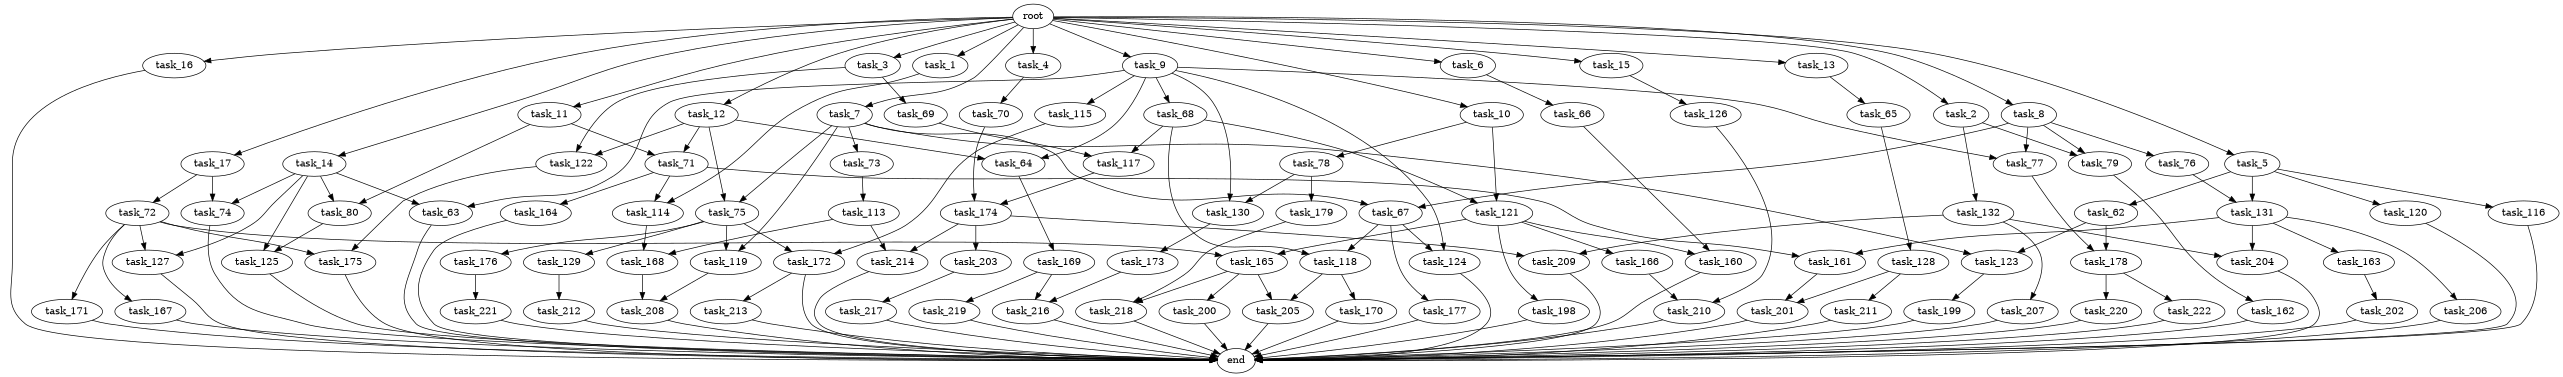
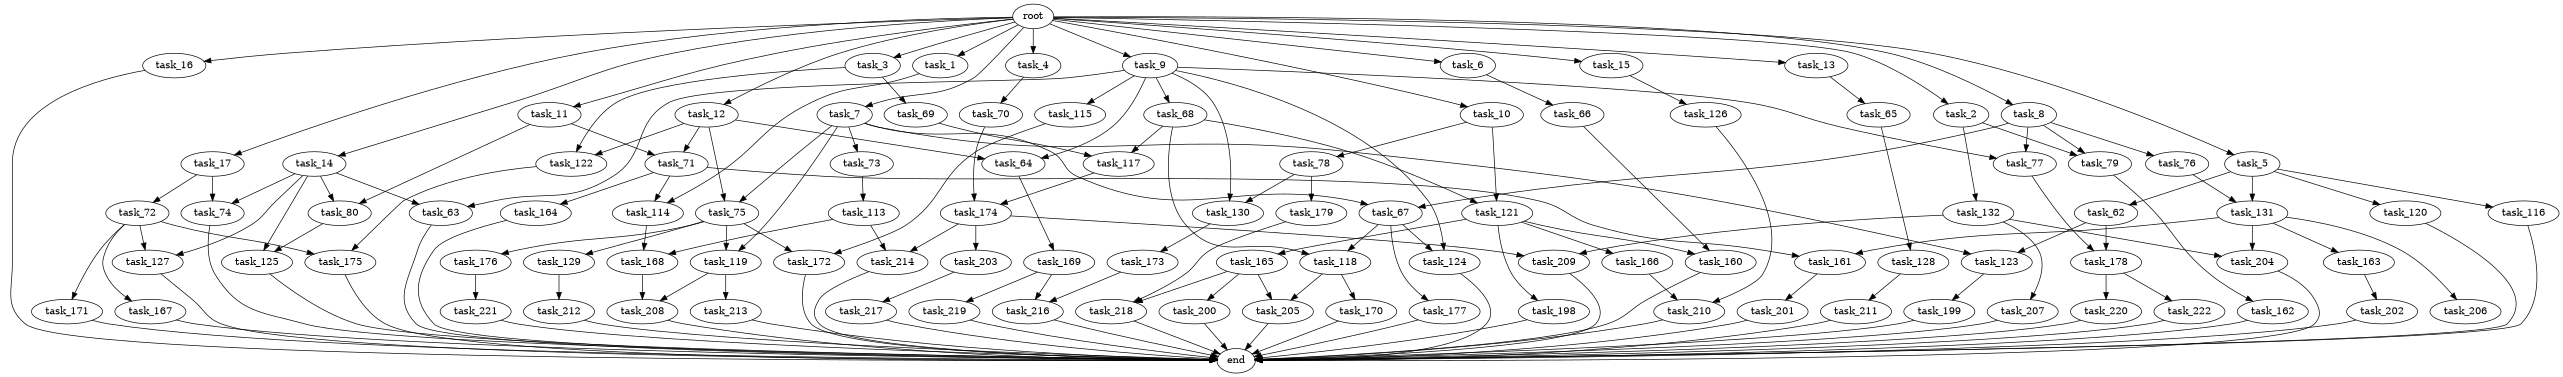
edge "task_72" -> "task_165": removed
edge "task_172" -> "task_213": now "task_119" -> "task_213"
edge "task_128" -> "task_201": removed
edge "task_206" -> "end": removed
